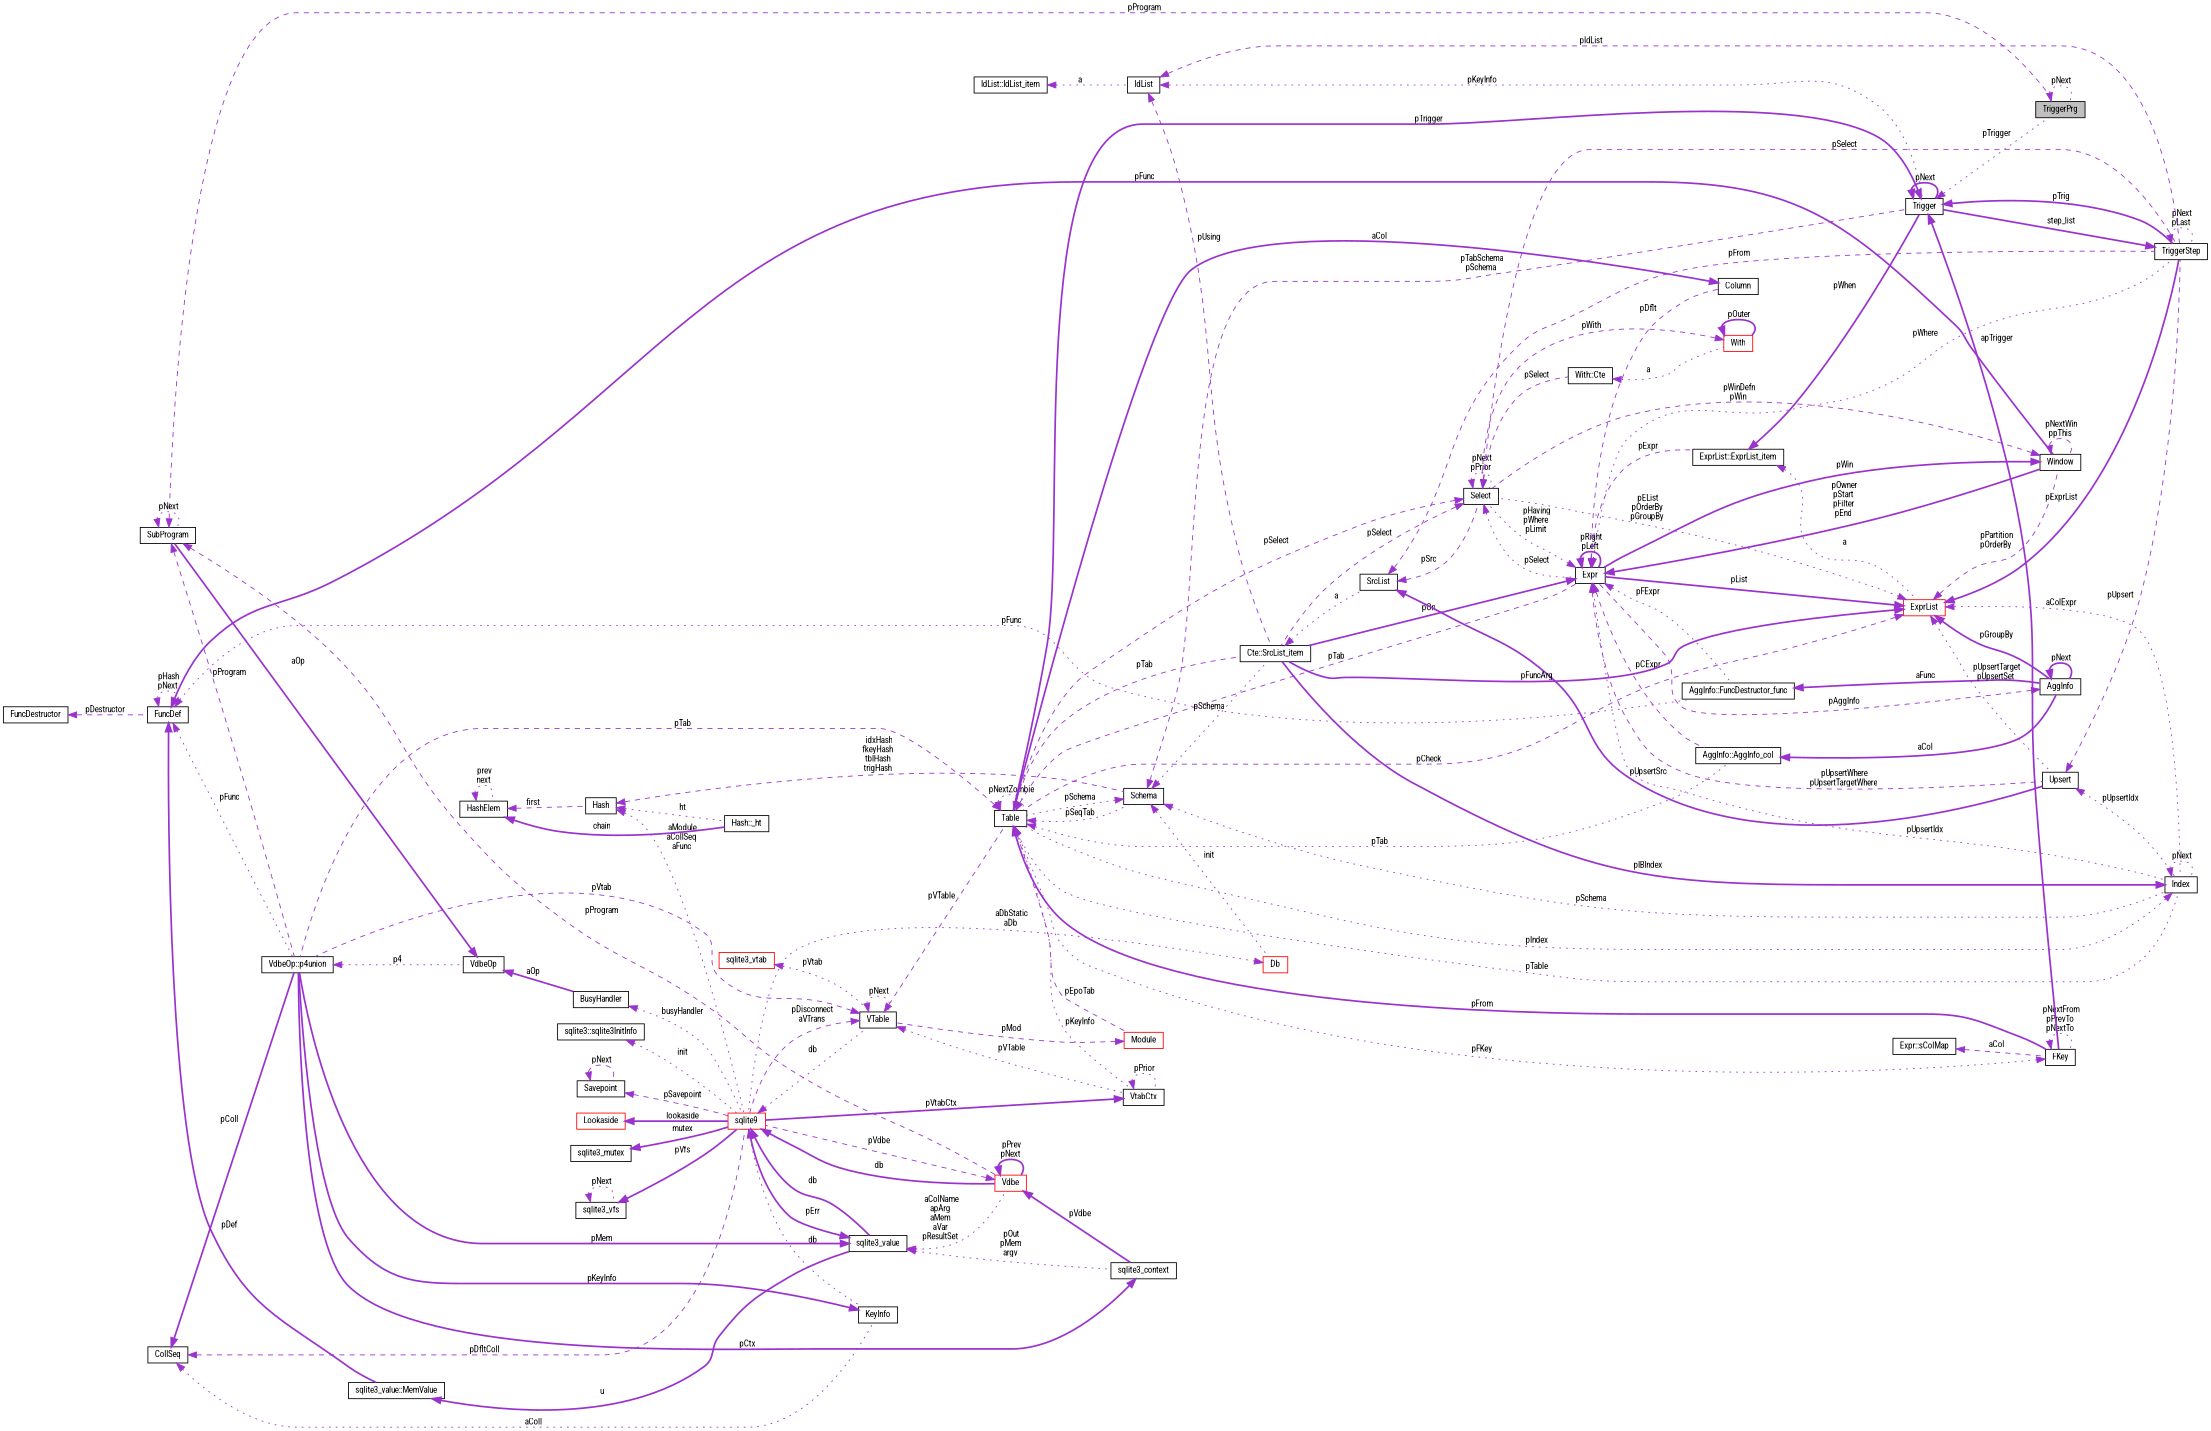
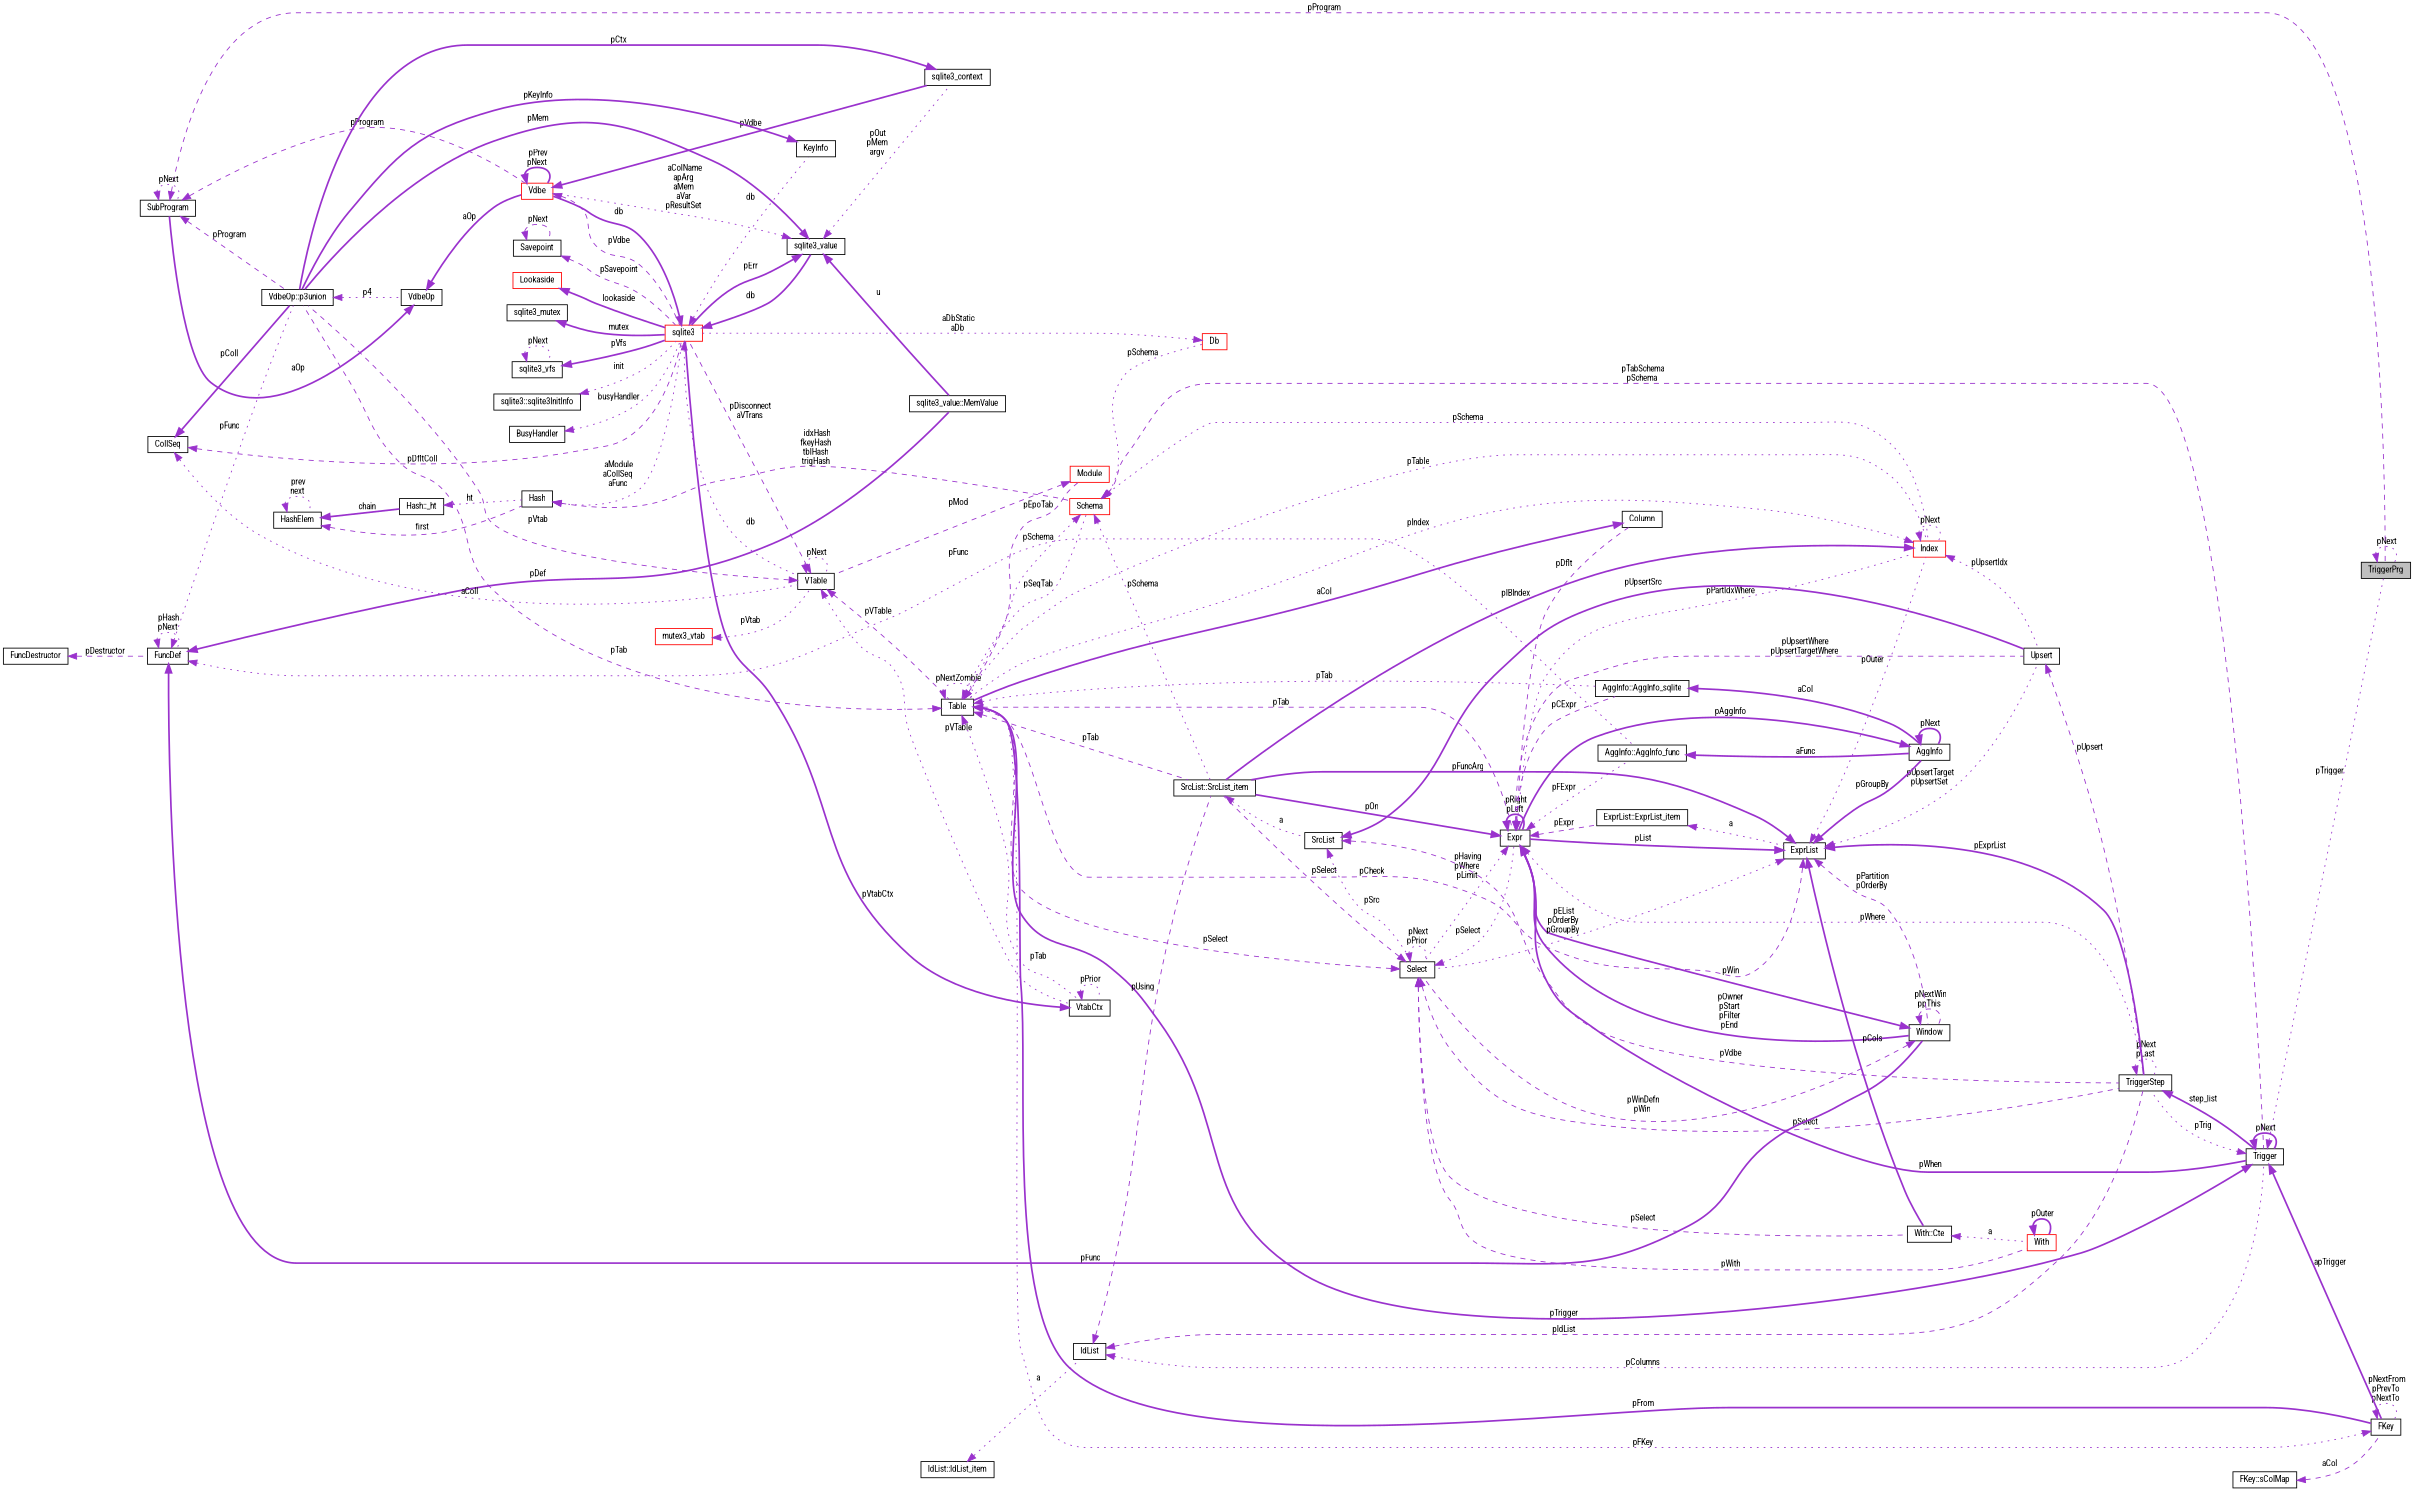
edge "Trigger" -> "IdList": label " pKeyInfo" -> " pColumns"
edge "TriggerStep" -> "Trigger": style bold -> dotted
edge "TriggerStep" -> "SrcList": label " pFrom" -> " pVdbe"
edge "Trigger" -> "ExprList::ExprList_item": now "Trigger" -> "Expr"
edge "Select" -> "With": reversed
edge "Select" -> "SrcList": style dashed -> dotted
edge "Index" -> "ExprList": label " aColExpr" -> " pOuter"
node "ExprList": color red -> black
node "Cte::SrcList_item": label "Cte::SrcList_item" -> "SrcList::SrcList_item"
node "AggInfo::FuncDestructor_func": label "AggInfo::FuncDestructor_func" -> "AggInfo::AggInfo_func"
edge "Expr" -> "AggInfo": style dashed -> bold
node "AggInfo::AggInfo_col": label "AggInfo::AggInfo_col" -> "AggInfo::AggInfo_sqlite"
node "Schema": color black -> red
edge "Hash::_ht" -> "Hash": reversed
edge "Index" -> "Upsert": reversed
edge "Index" -> "Expr": label " pUpsertIdx" -> " pPartIdxWhere"
edge "Db" -> "Schema": label " init" -> " pSchema"
node "Index": color black -> red
node "sqlite3_vtab": label "sqlite3_vtab" -> "mutex3_vtab"
node "VdbeOp::p4union": label "VdbeOp::p4union" -> "VdbeOp::p3union"
edge "BusyHandler" -> "VdbeOp": now "Vdbe" -> "VdbeOp"
edge "VtabCtx" -> "Table": label " pKeyInfo" -> " pTab"
node "Expr::sColMap": label "Expr::sColMap" -> "FKey::sColMap"
edge "With::Cte" -> "ExprList": added, label "pCols"
node "sqlite9": label "sqlite9" -> "sqlite3"
edge "sqlite3_value" -> "sqlite3_value::MemValue": reversed
edge "KeyInfo" -> "CollSeq": now "VTable" -> "CollSeq"
